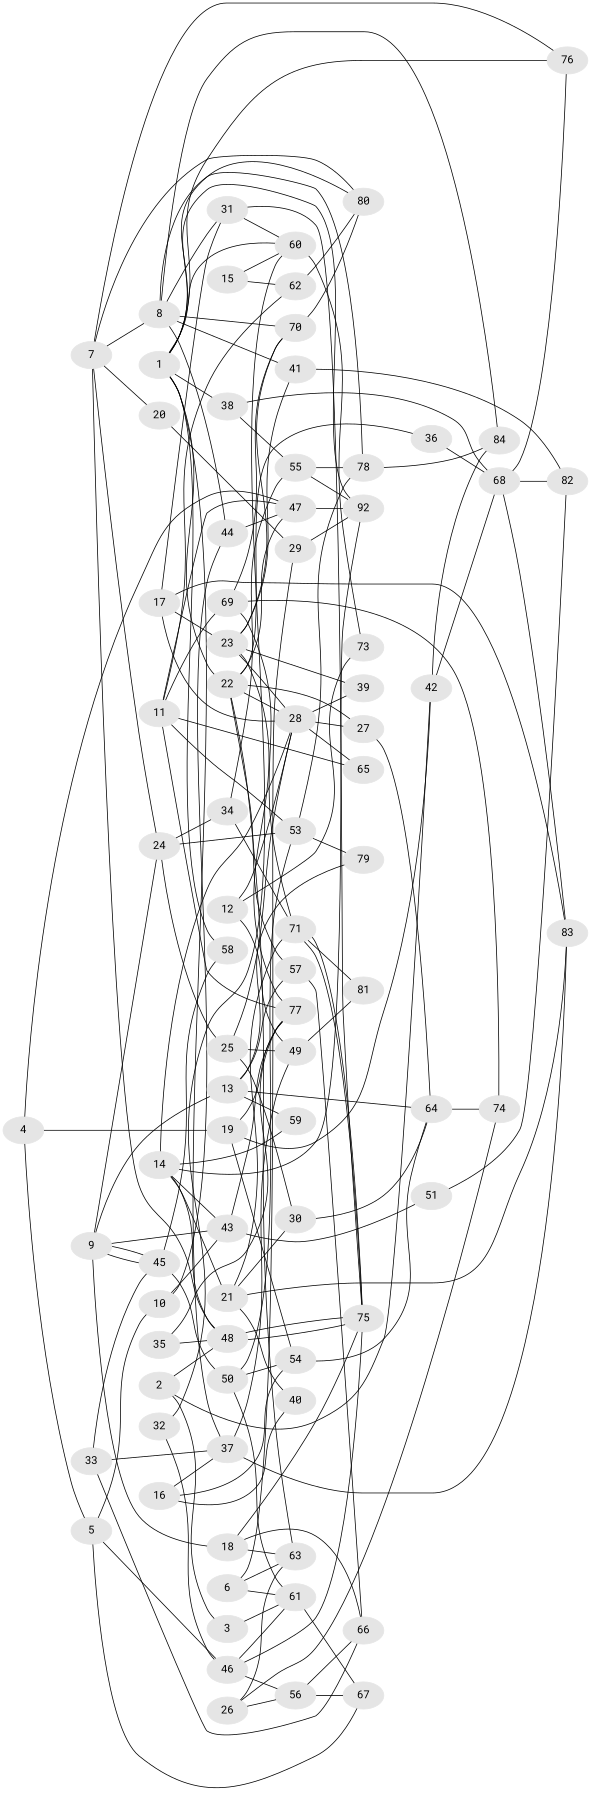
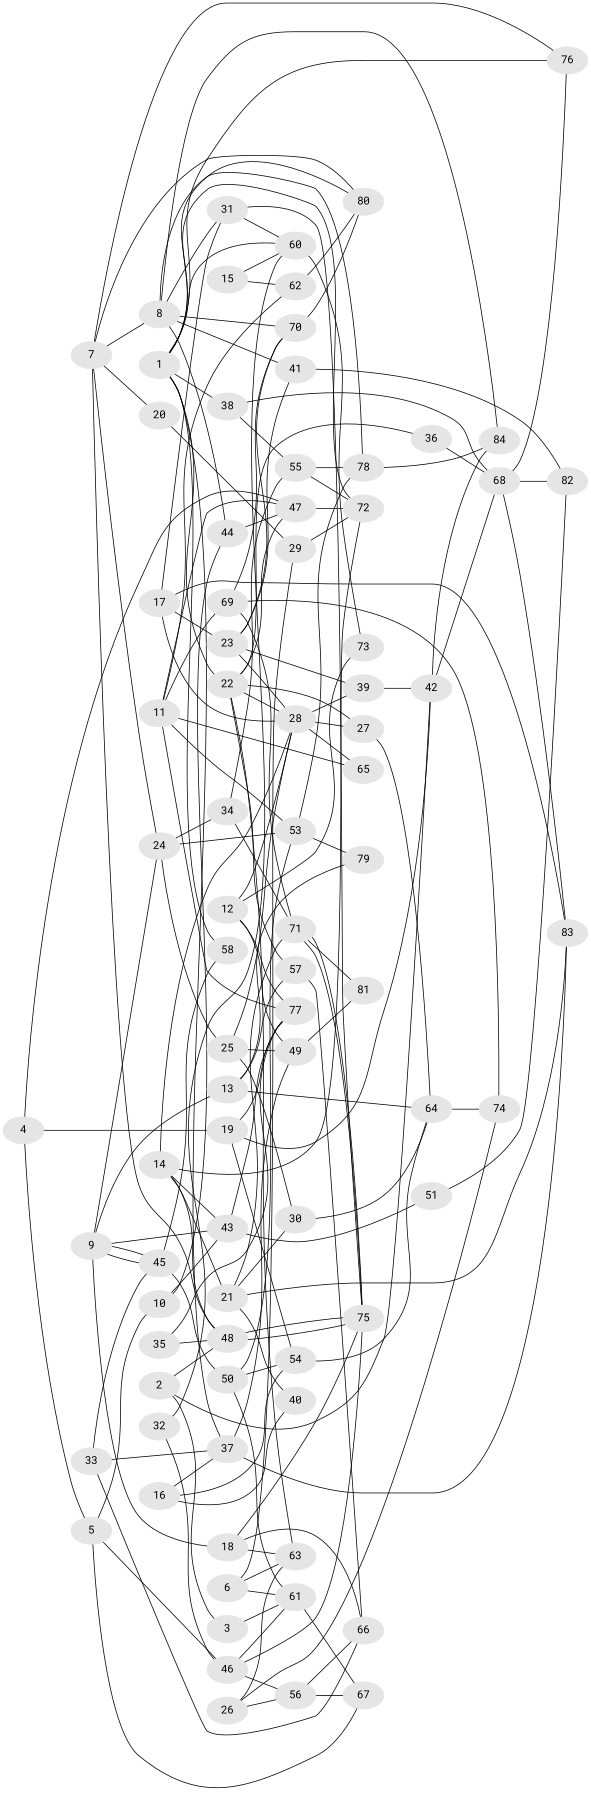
node "92": label "92" -> "72"
edge "39" -- "42": added
edge "23" -- "77": now "12" -- "77"
node "59": removed
